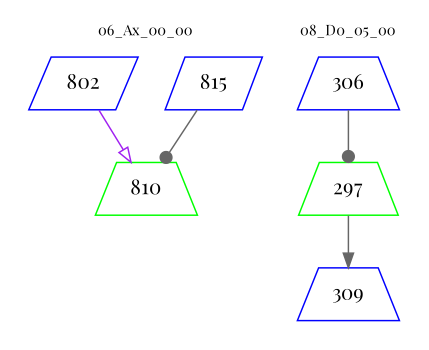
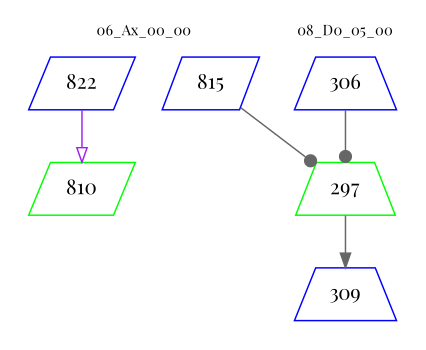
node "802": label "802" -> "822"
edge "815" -> "810": now "815" -> "297"
node "810": shape trapezium -> parallelogram
